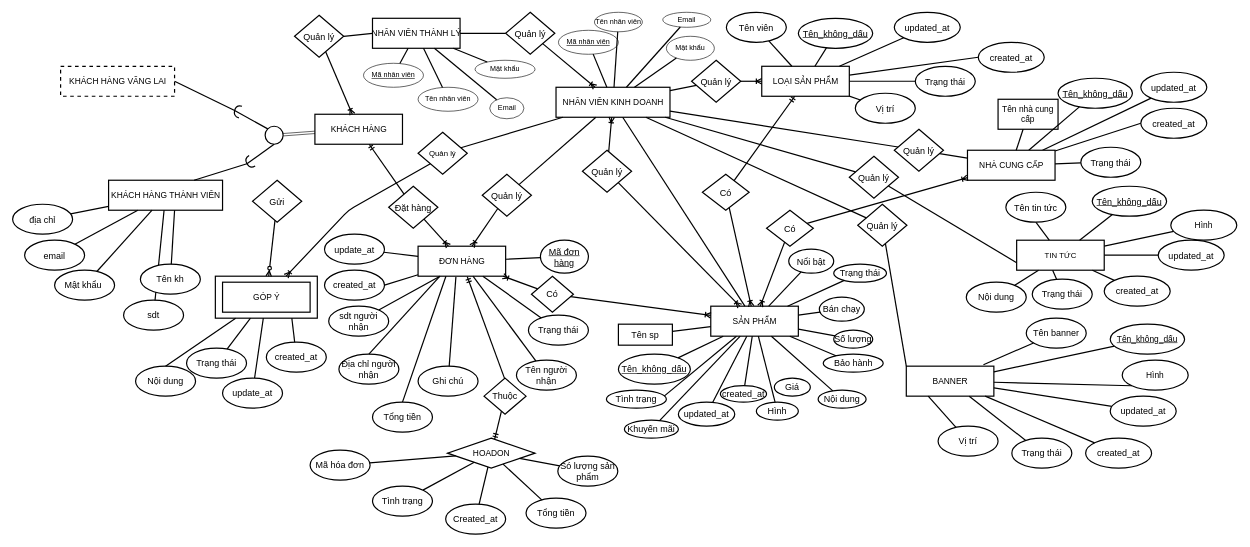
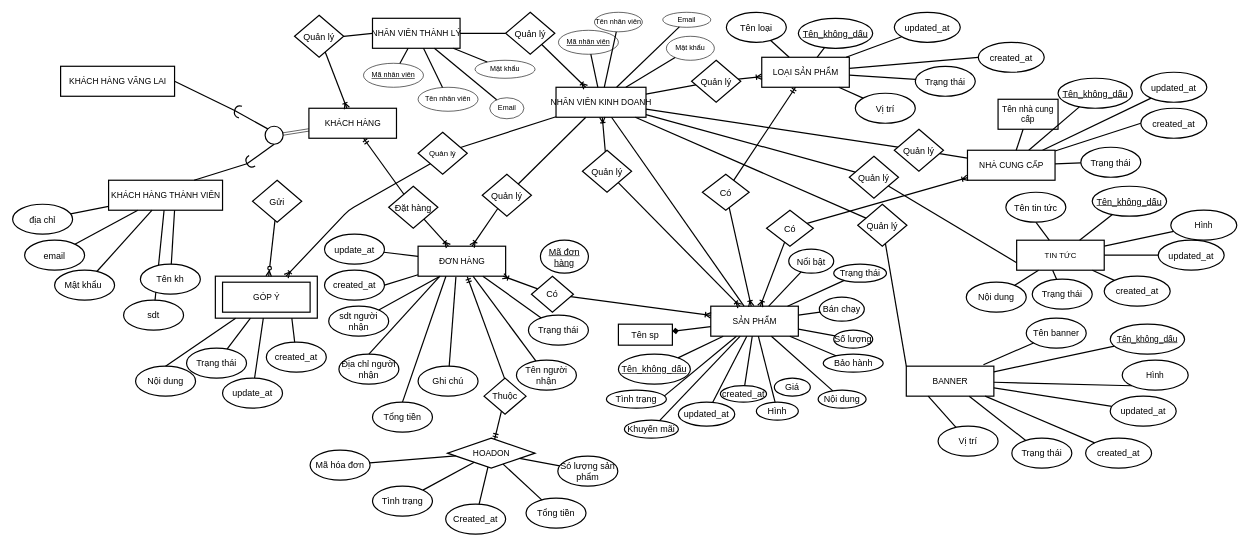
node "Tên viên": label "Tên viên" -> "Tên loại"
node "KHÁCH HÀNG VÃNG LAI": style dashed -> solid
node "LOẠI SẢN PHẨM": moved (806, 81) -> (806, 72)
node "NHÂN VIÊN KINH DOANH": size 114x30 -> 90x30
node "KHÁCH HÀNG": moved (359, 129) -> (353, 123)
edge "Mã đơn hàng" -- "ĐƠN HÀNG": removed
edge "SẢN PHẨM" -- "Tên sp": arrowhead none -> diamond
